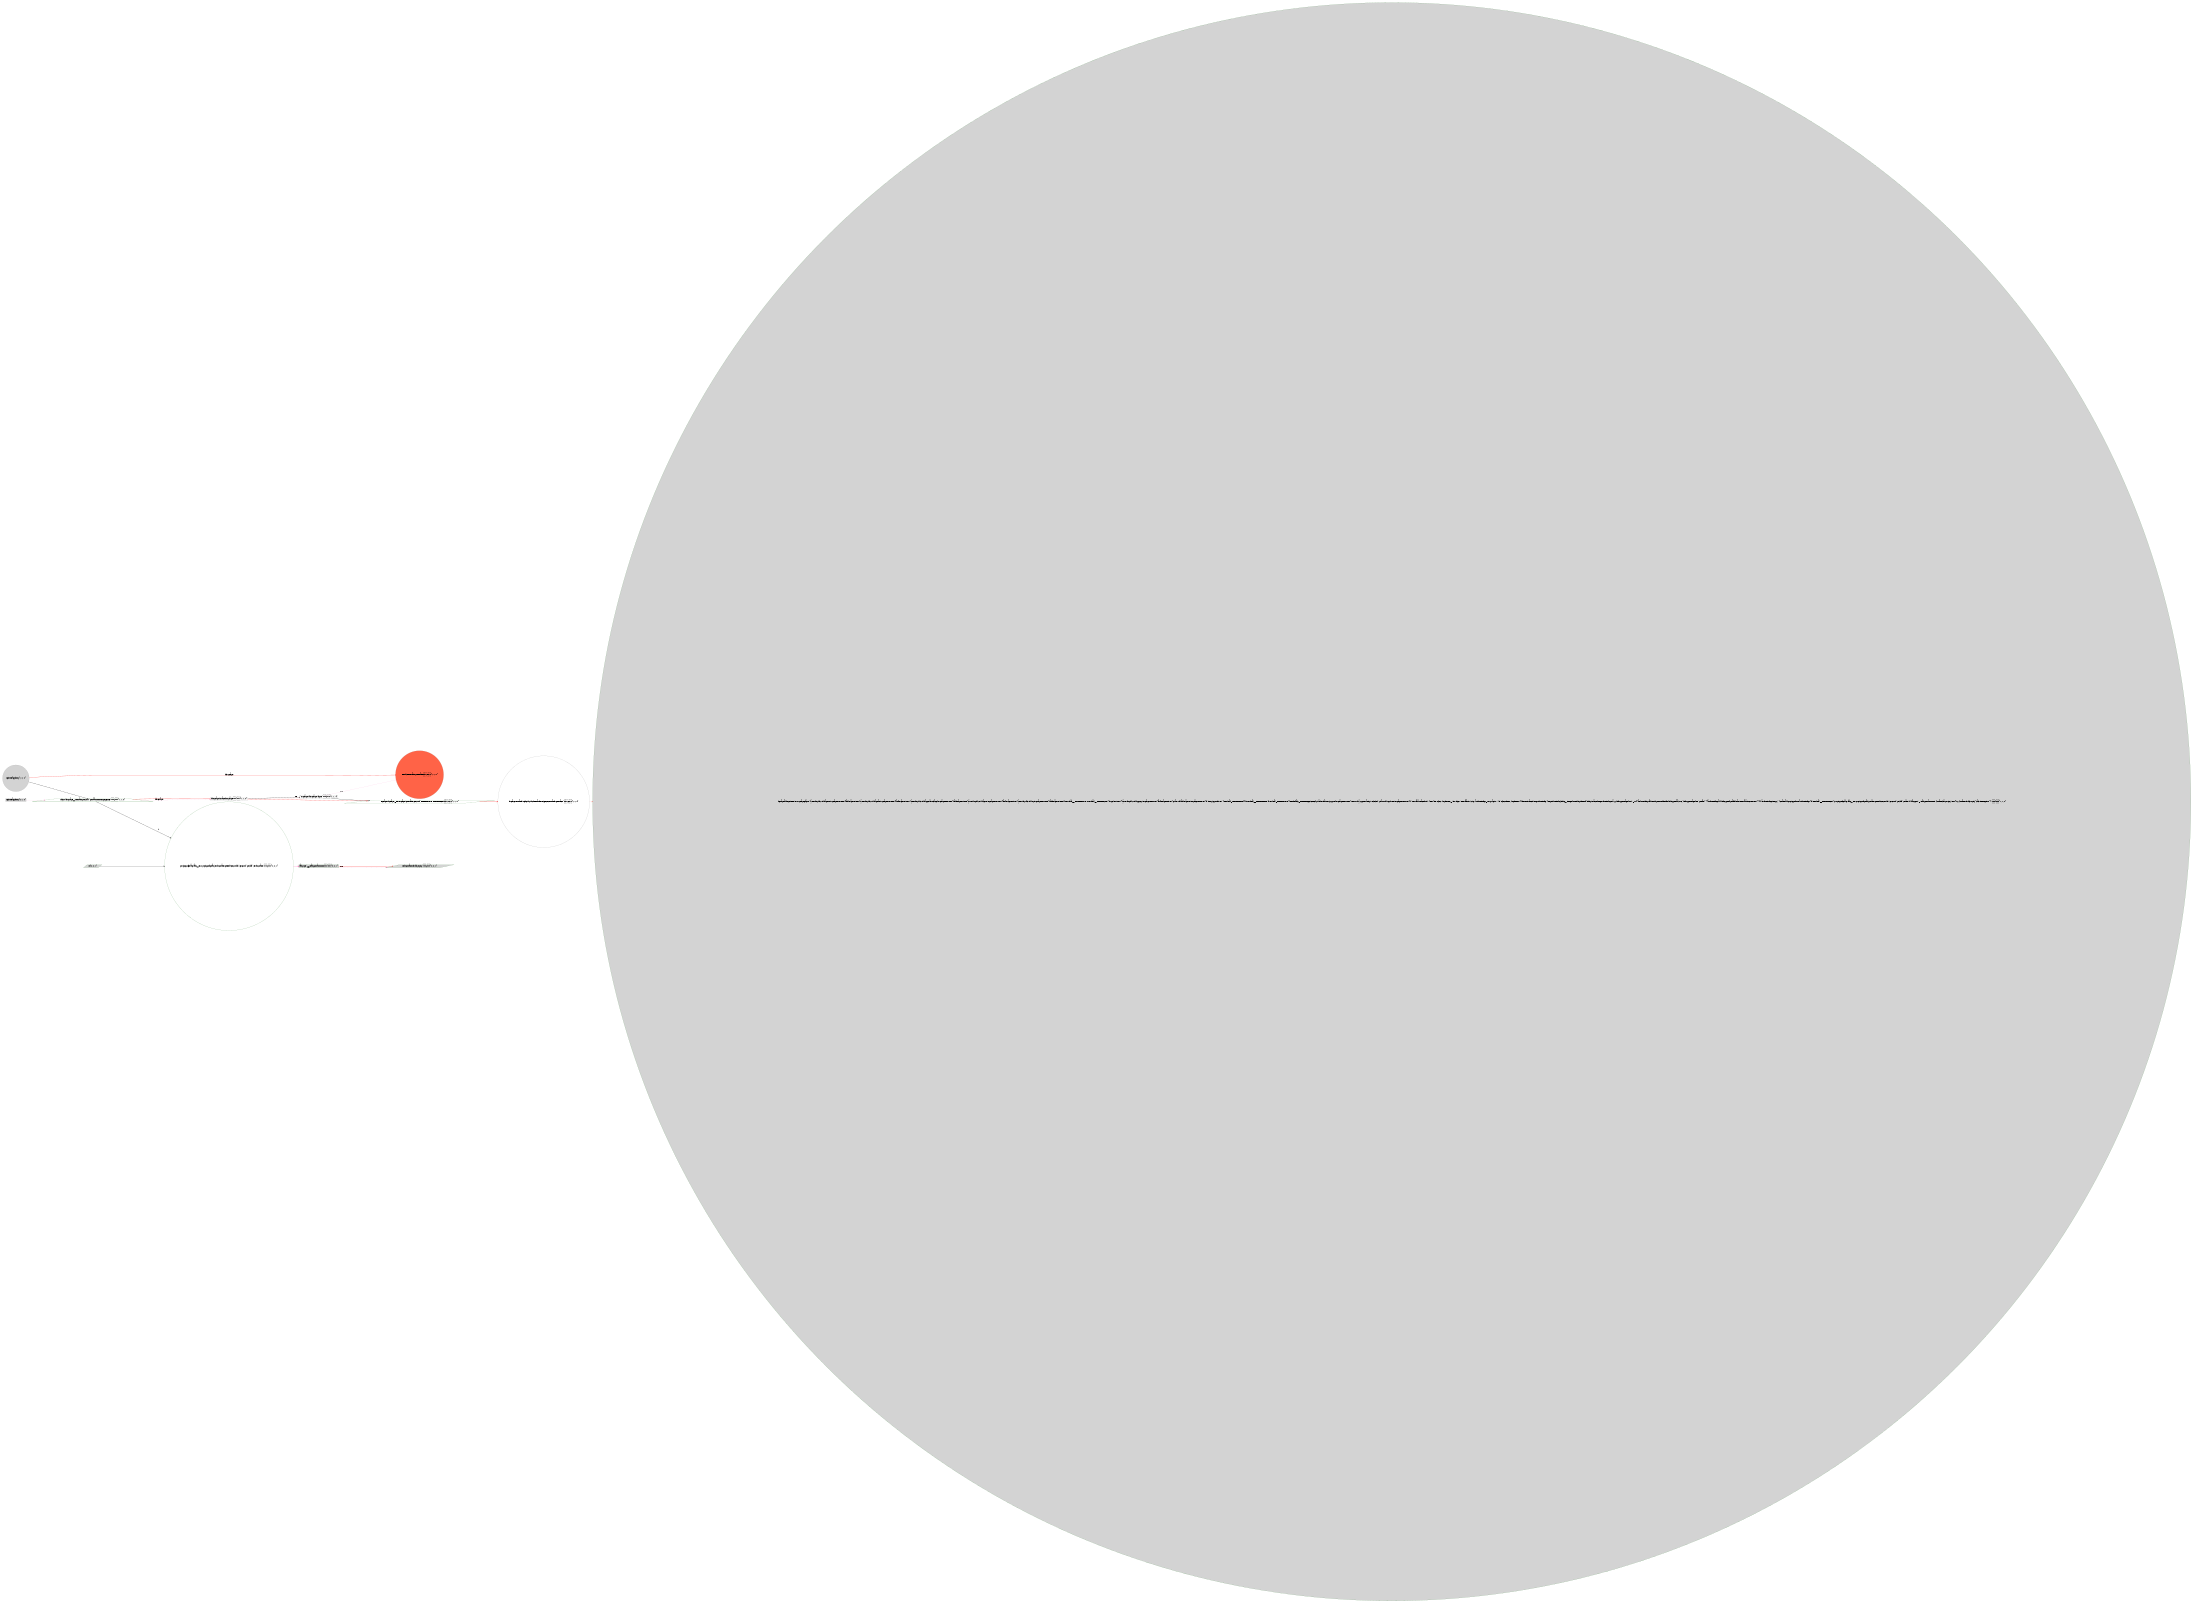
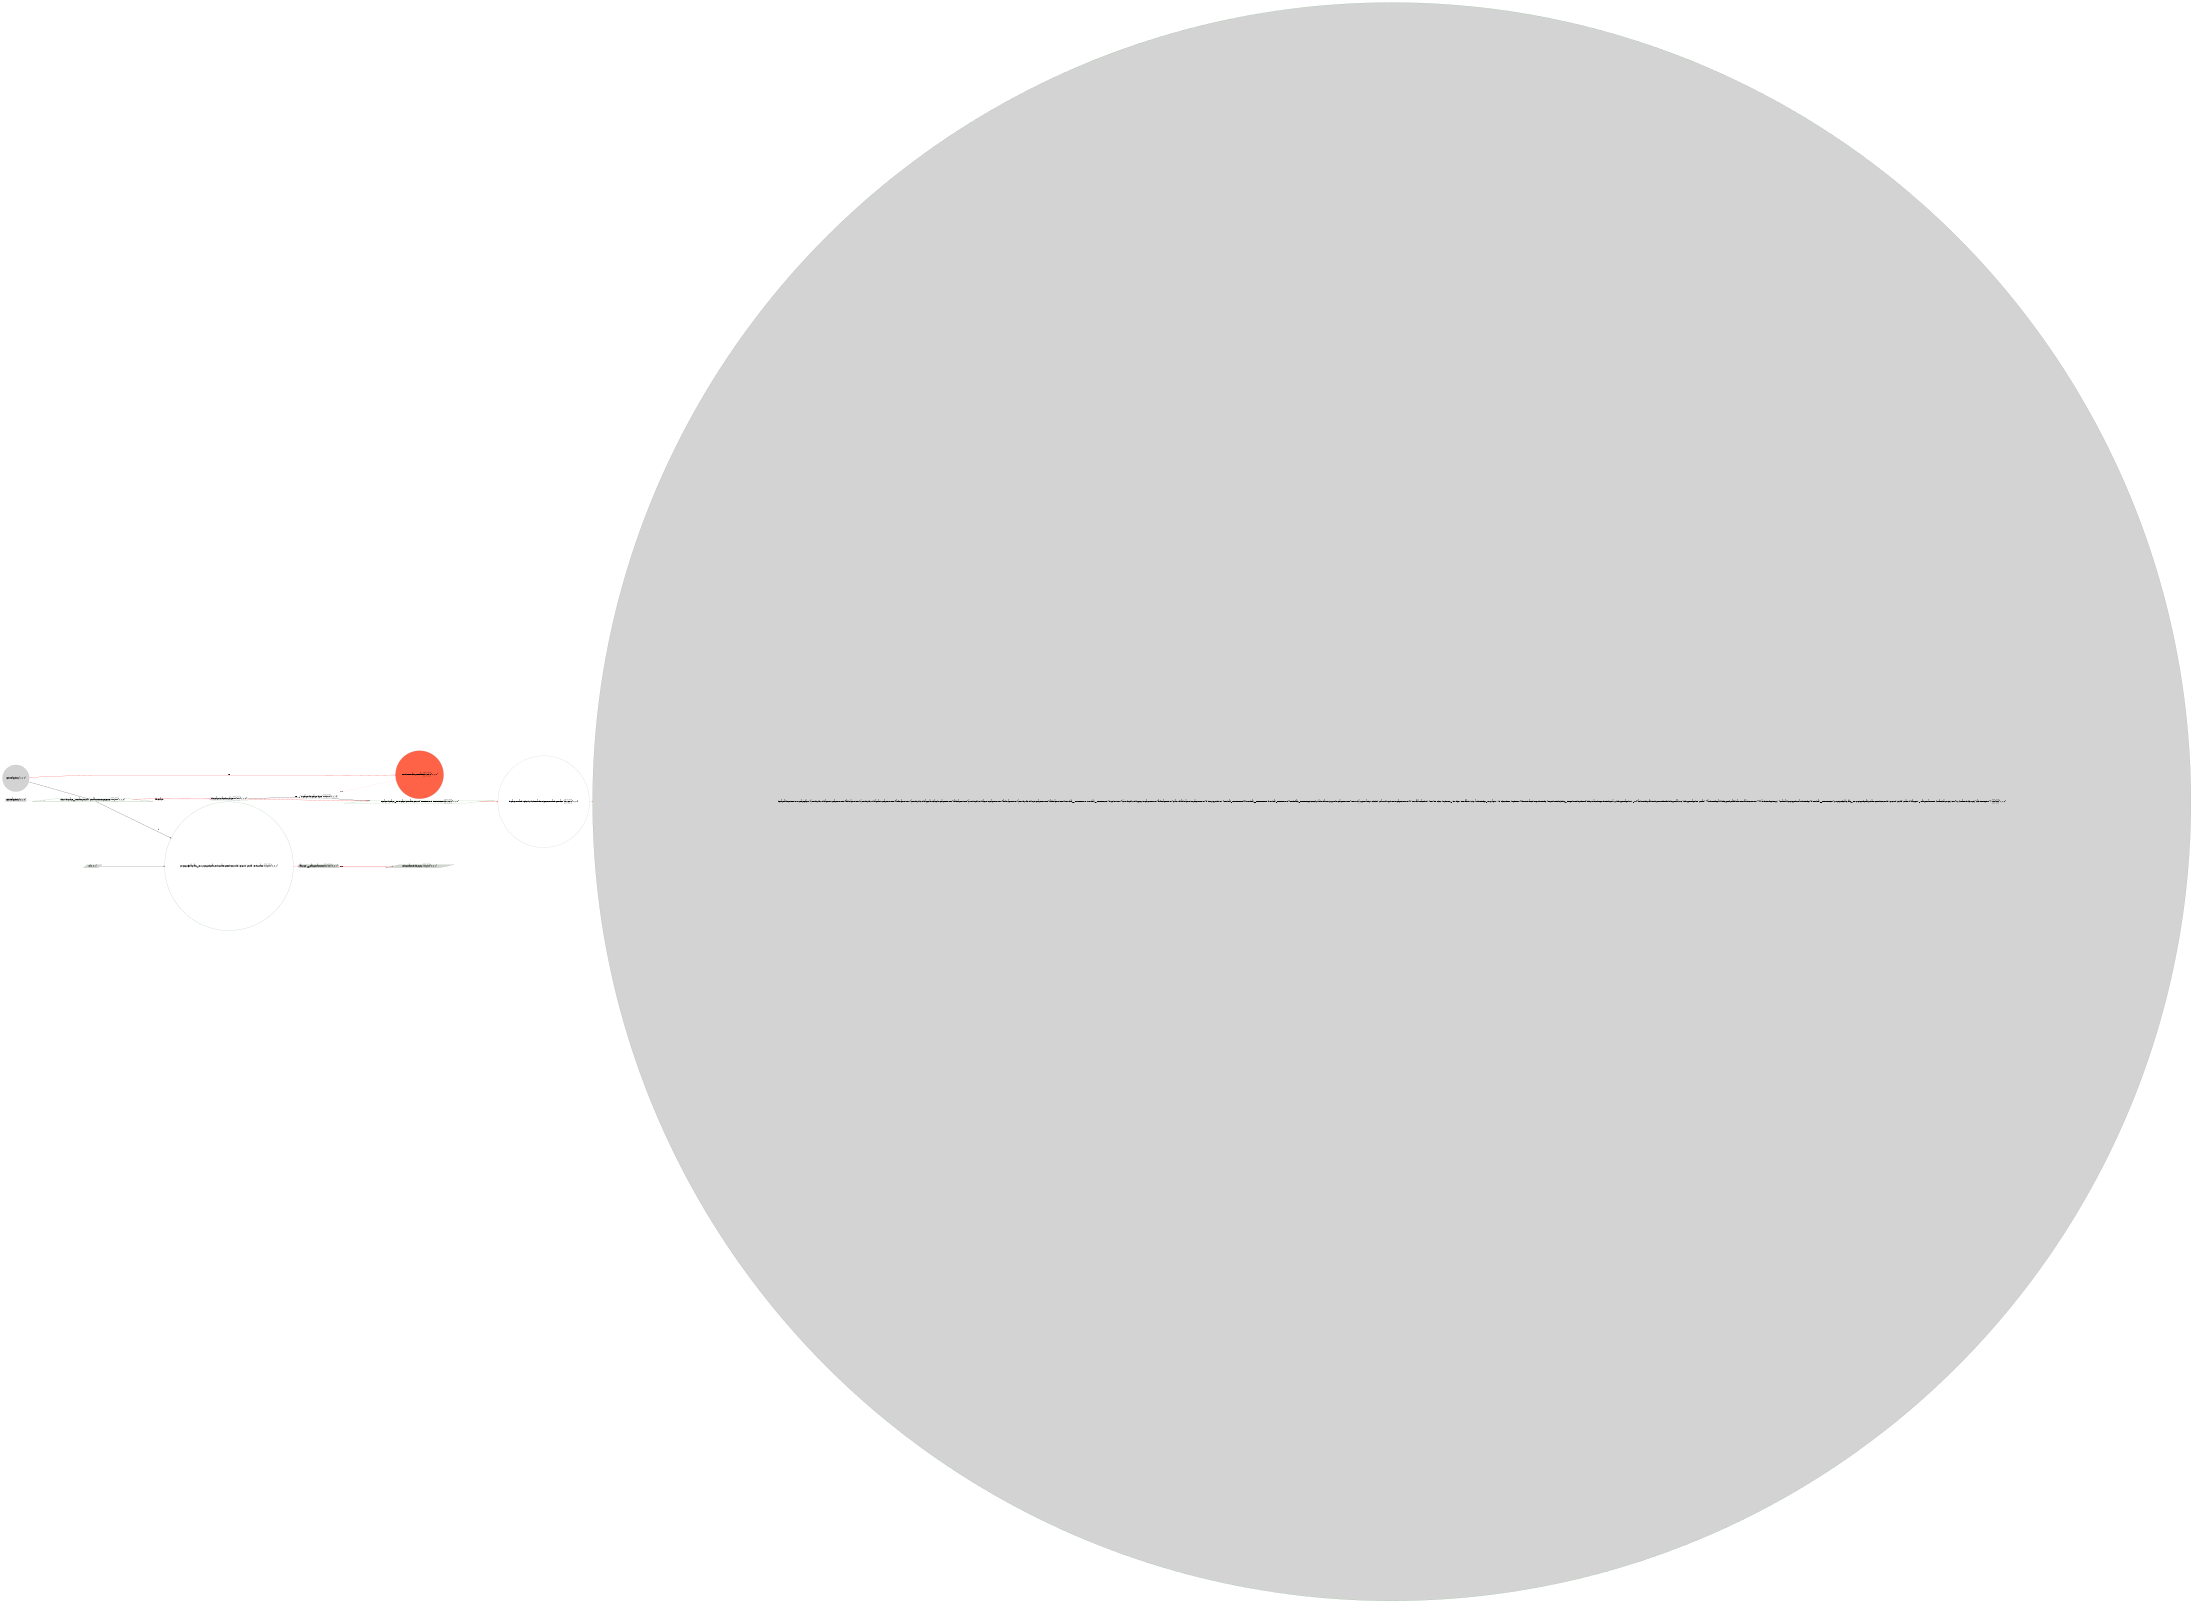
edge "registerDragAndDrop['1', '0', '0']" -> "IResultSetPresentation presentation@@@2@@@['1', '1', '0']": label "oldDropTarget" -> "true"
